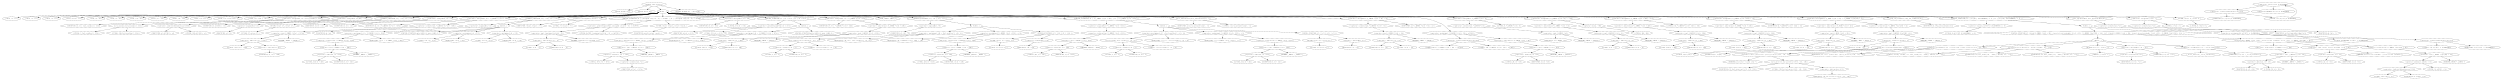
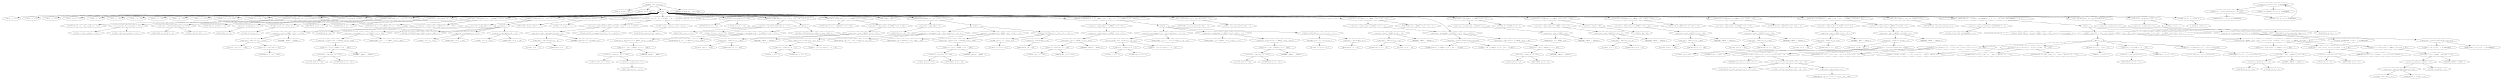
edge "(<operator>.indirection,*(_DWORD *)(v5 + 16))" -> "(<operator>.cast,(_DWORD *)(v5 + 16))": now "(<operator>.indirection,*(_DWORD *)(v5 + 16))" -> "(<operator>.assignment,*(_DWORD *)(v5 + 20) = a1[105])"
